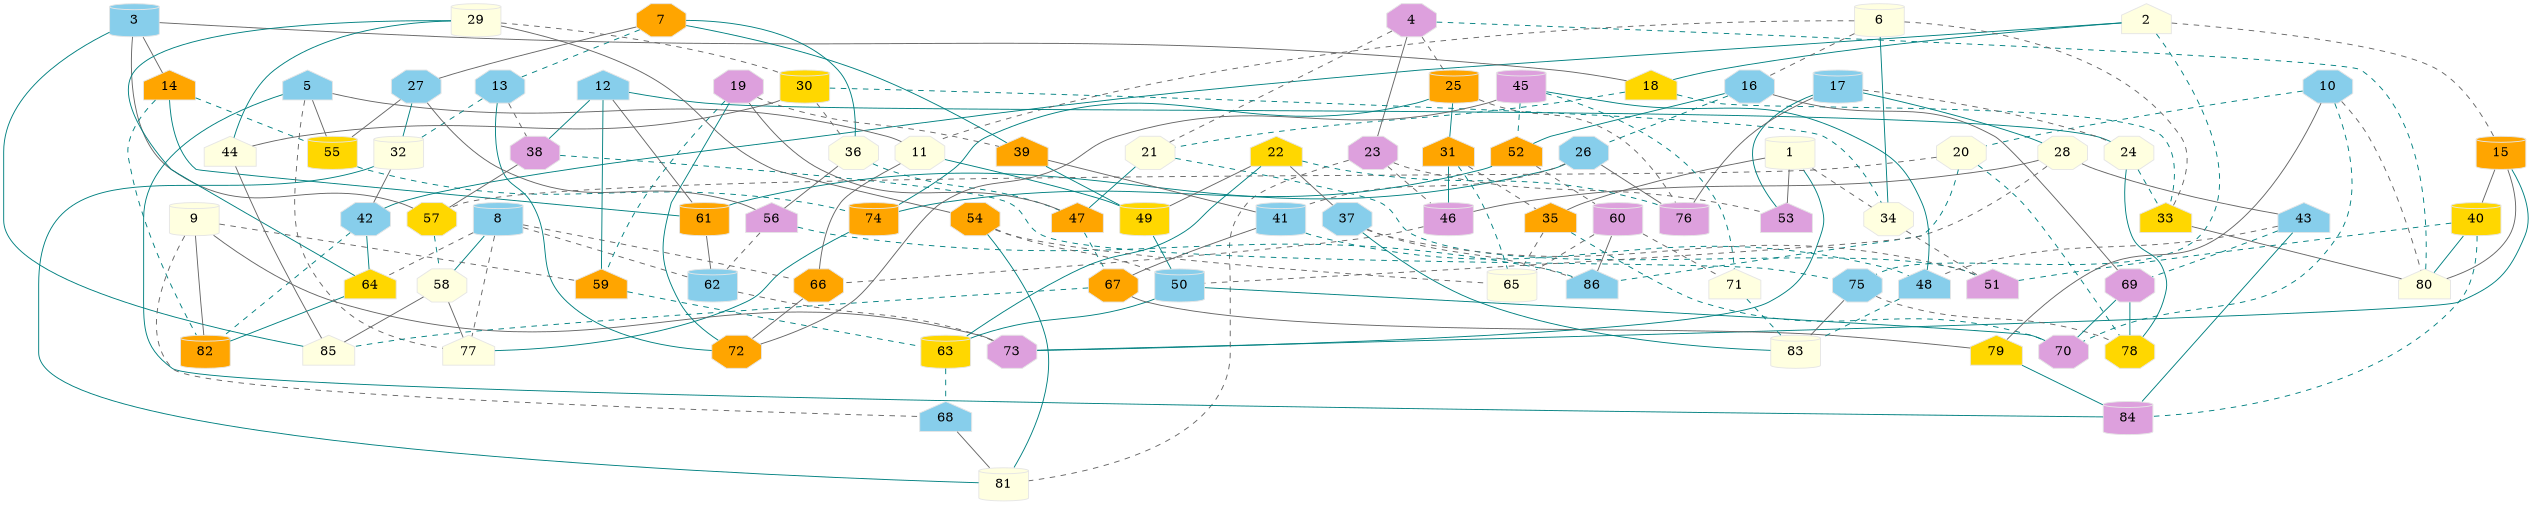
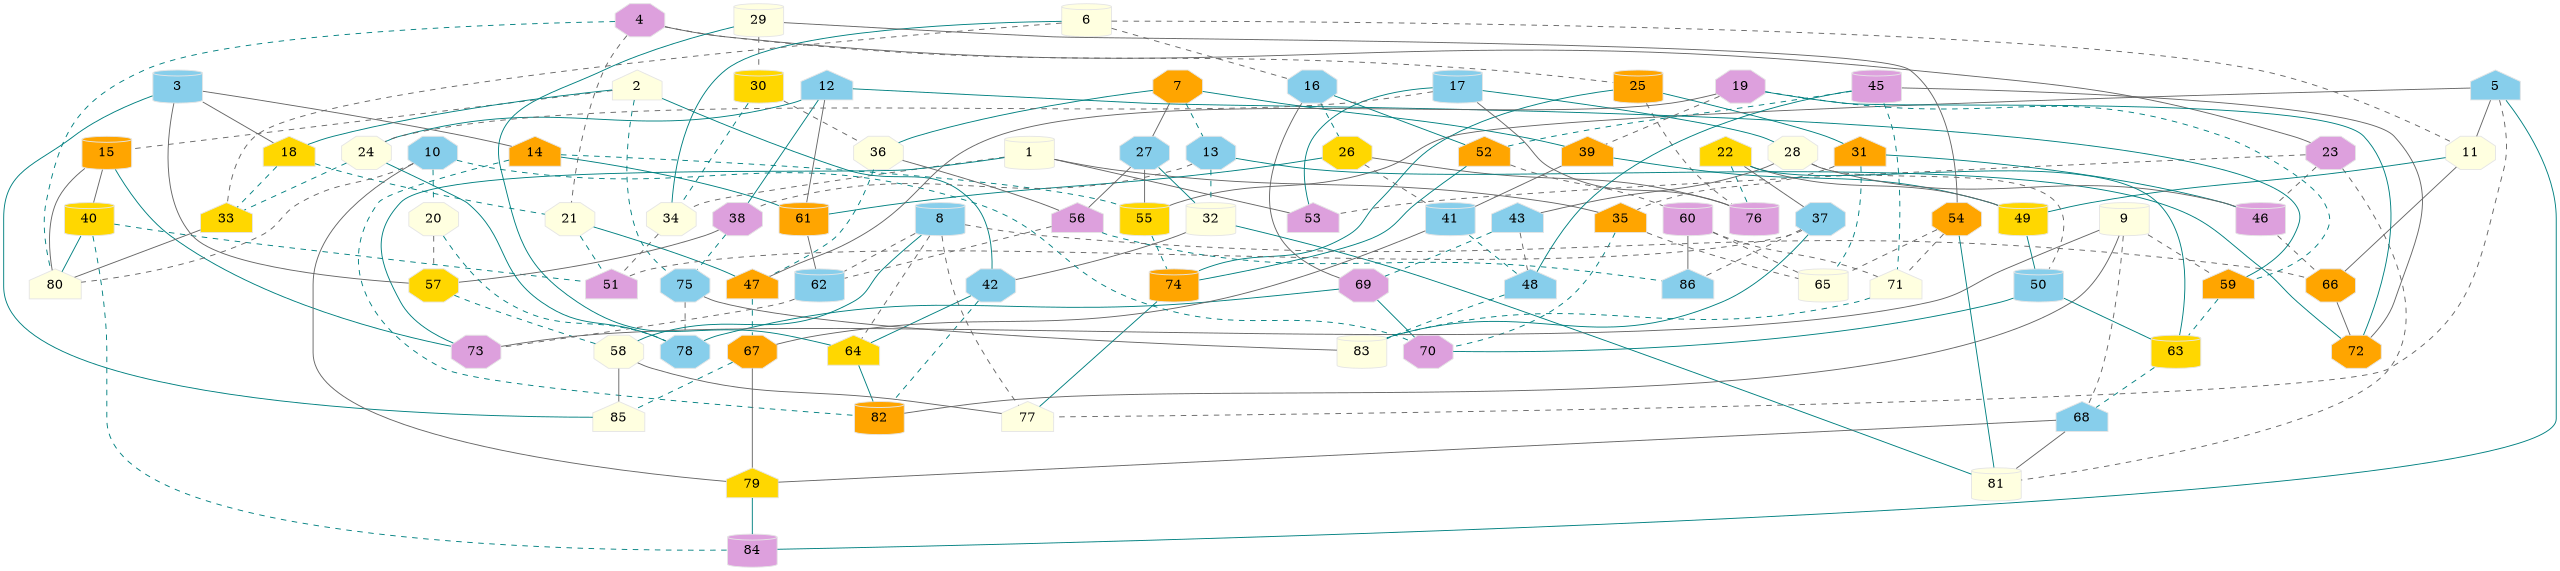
node "44": removed
node "26": fillcolor skyblue -> gold
edge "54" -- "50": now "54" -- "71"
edge "20" -- "86": removed
edge "43" -- "84": removed
node "78": fillcolor gold -> skyblue
edge "68" -- "79": added
